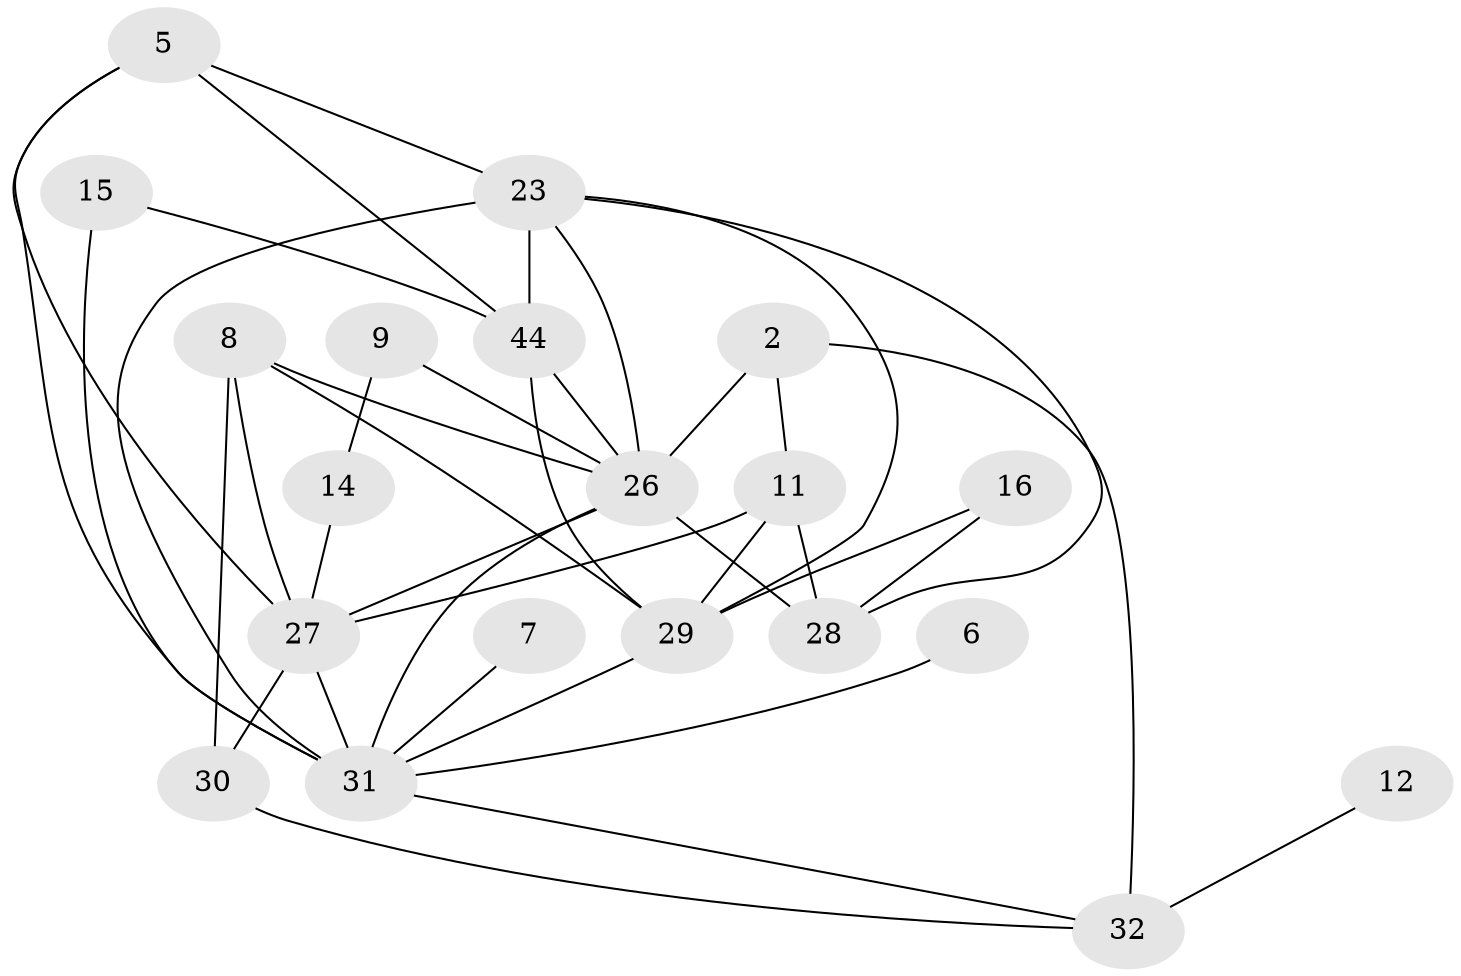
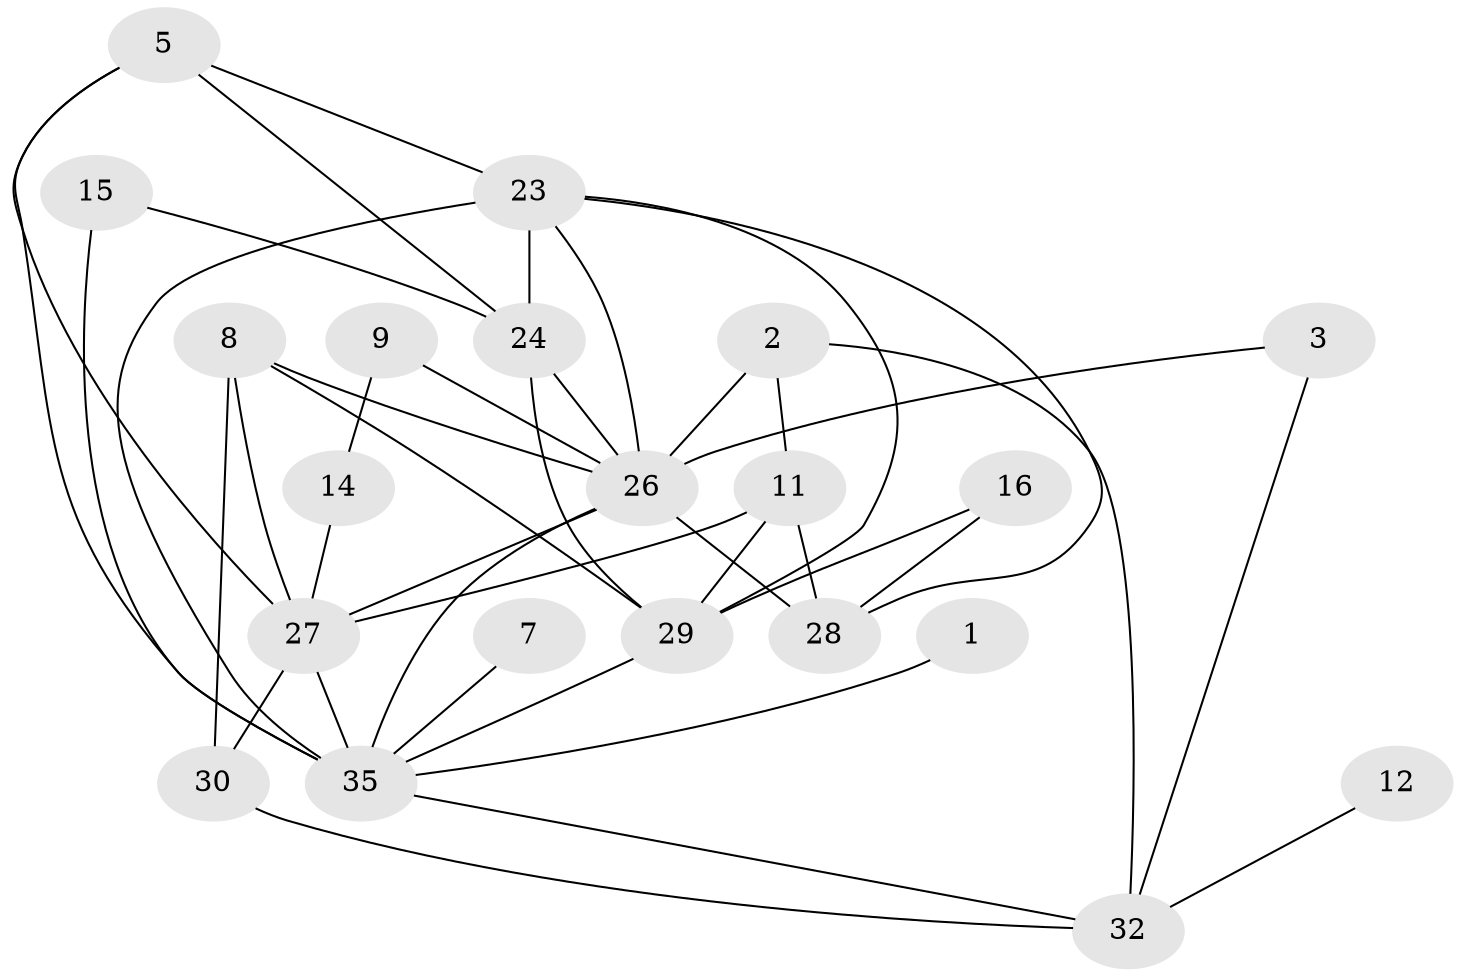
node "44": label "44" -> "24"
node "3": added
node "6": label "6" -> "1"
node "31": label "31" -> "35"
